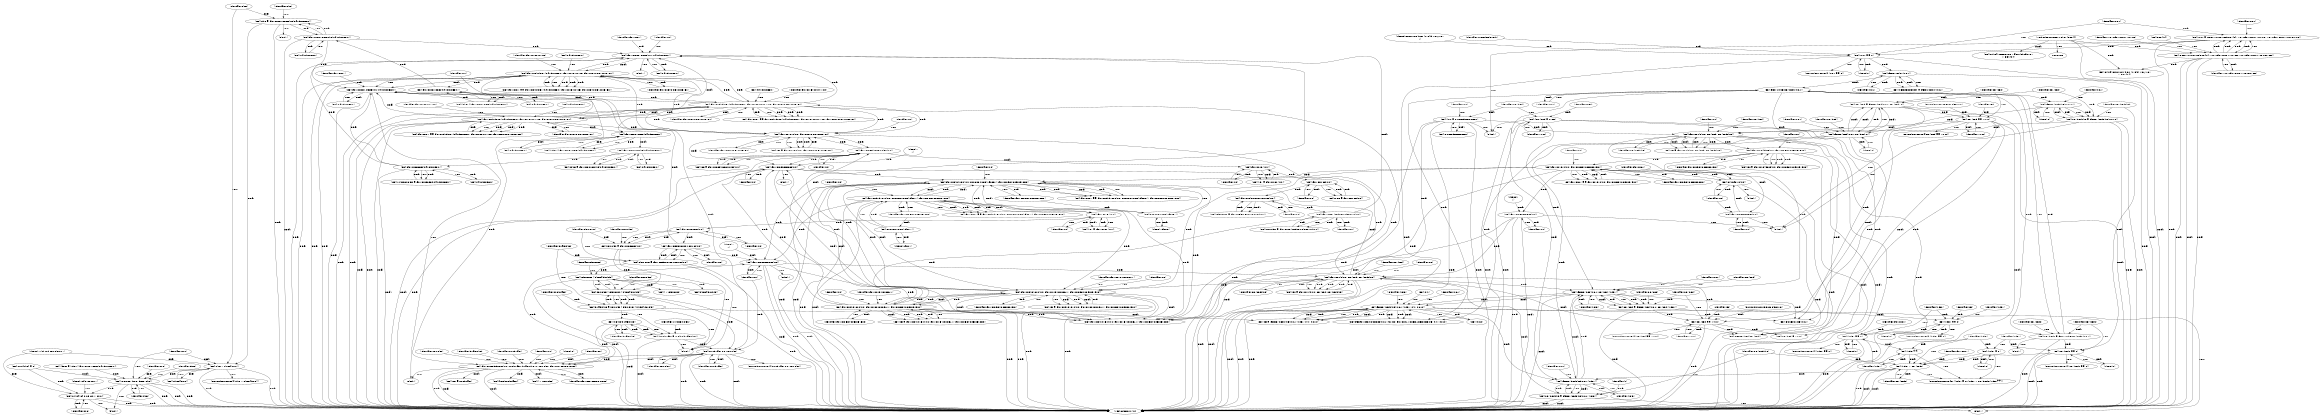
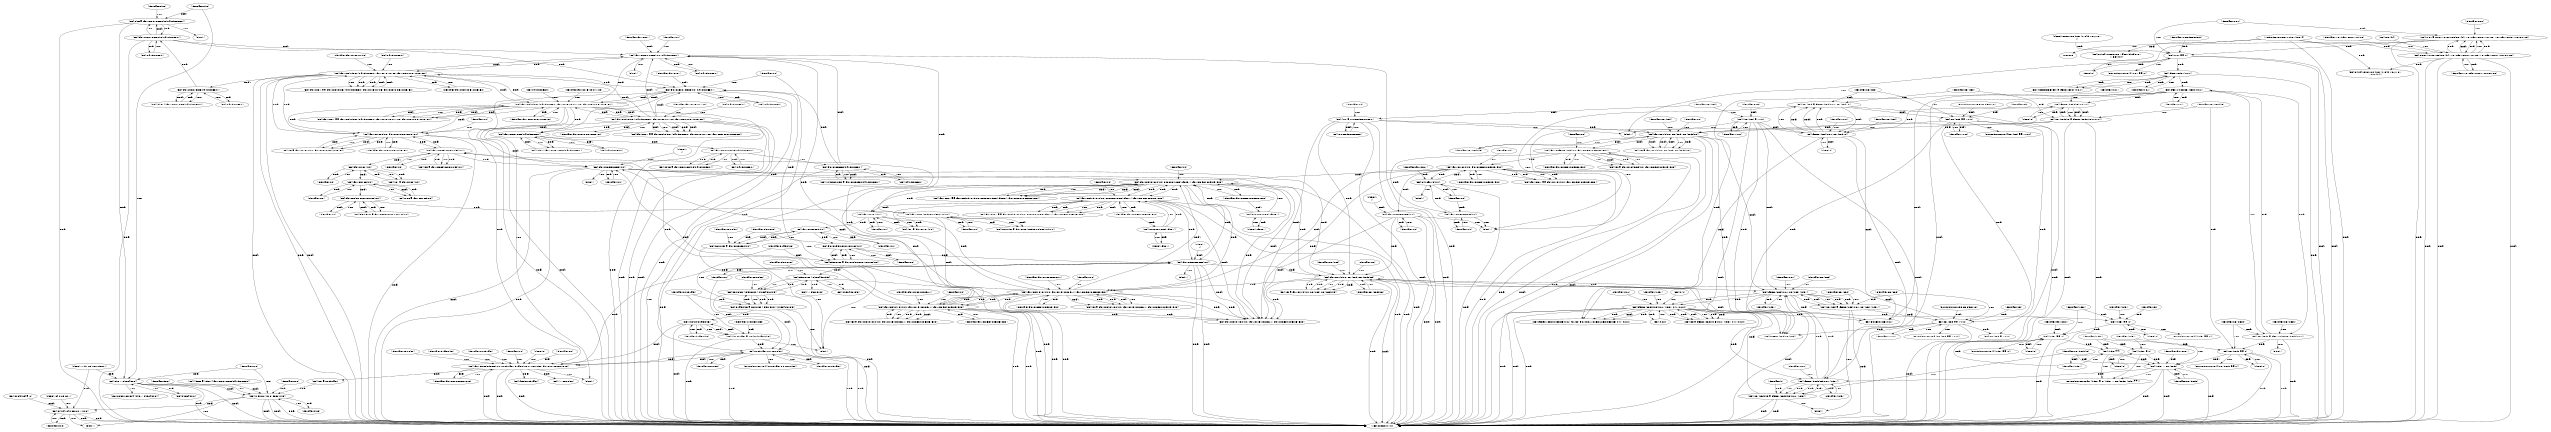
node "(Call,*payload = TYPE)": label "(Call,*payload = TYPE)" -> "(Call,*payload = NULL)"
node "(Call,GPMF_Validate(ms, GPMF_RECURSE_LEVELS))": label "(Call,GPMF_Validate(ms, GPMF_RECURSE_LEVELS))" -> "(Call,GPMF_GetPayload(ms, GPMF_RECURSE_LEVELS))"
edge "(Call,GPMF_StructSize(&find_stream))" -> "(Call,GPMF_Repeat(&find_stream))": label "DDG: " -> "AST: "
edge "(Call,GPMF_Repeat(&find_stream))" -> "(MethodReturn,int)": label "DDG: " -> "AST: "
edge "(Call,buffersize = samples * elements * sizeof(double))" -> "(Call,ret = GetPayloadTime(mp4, index, &in, &out))": now "(Call,buffersize = samples * elements * sizeof(double))" -> "(MethodReturn,int)"
edge "(Call,tmp[size] = 0)" -> "(Call,memcpy(tmp, data, size))": now "(Call,ptr = tmpbuffer)" -> "(Call,memcpy(tmp, data, size))"
